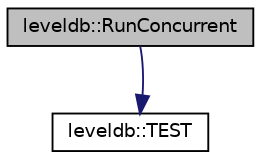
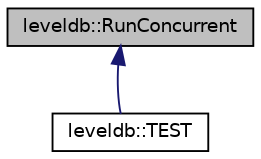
edge "leveldb::RunConcurrent" -> "leveldb::TEST": reversed
